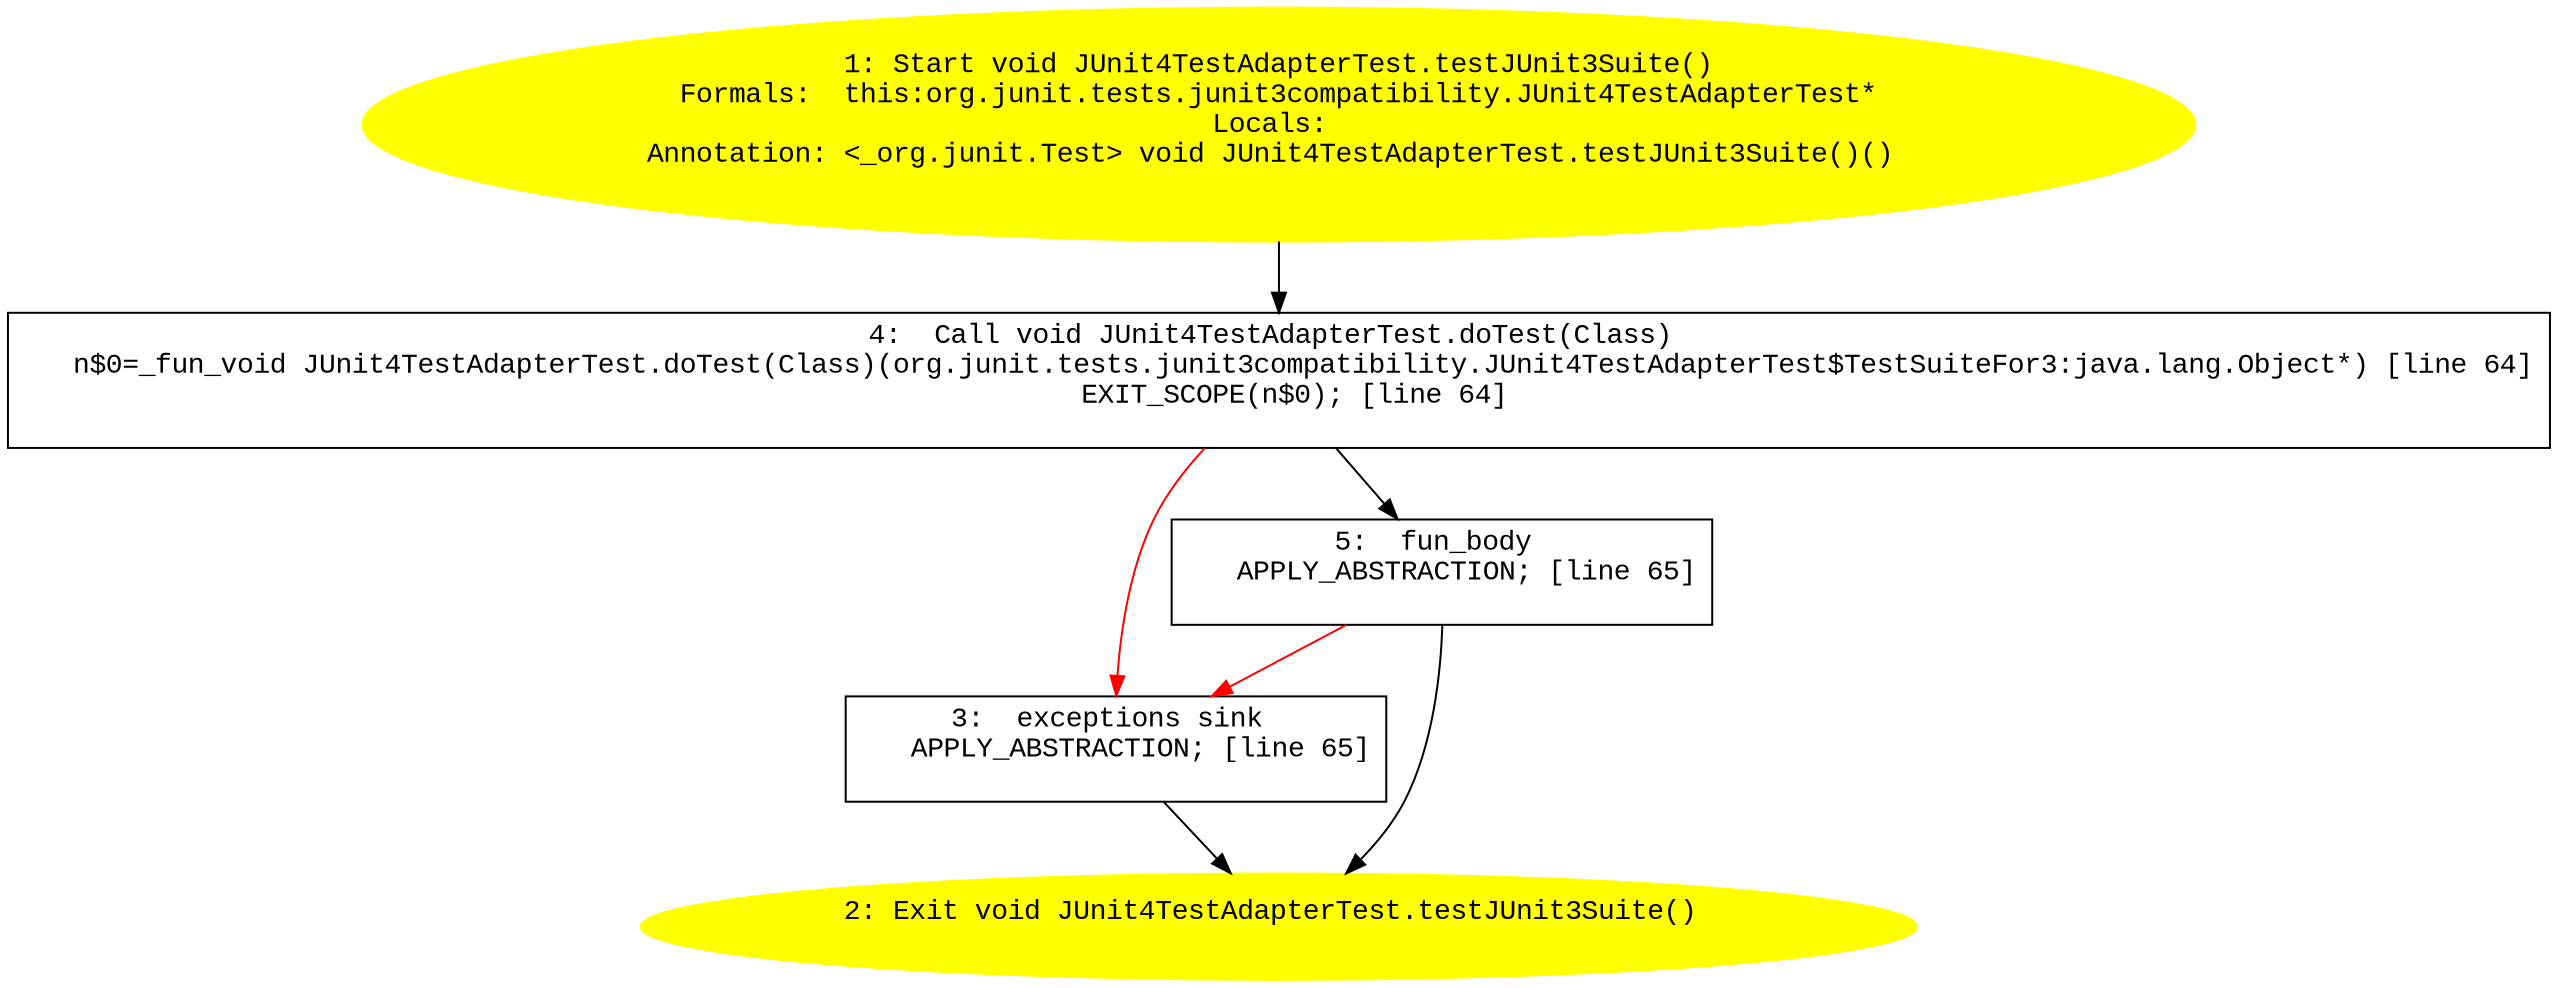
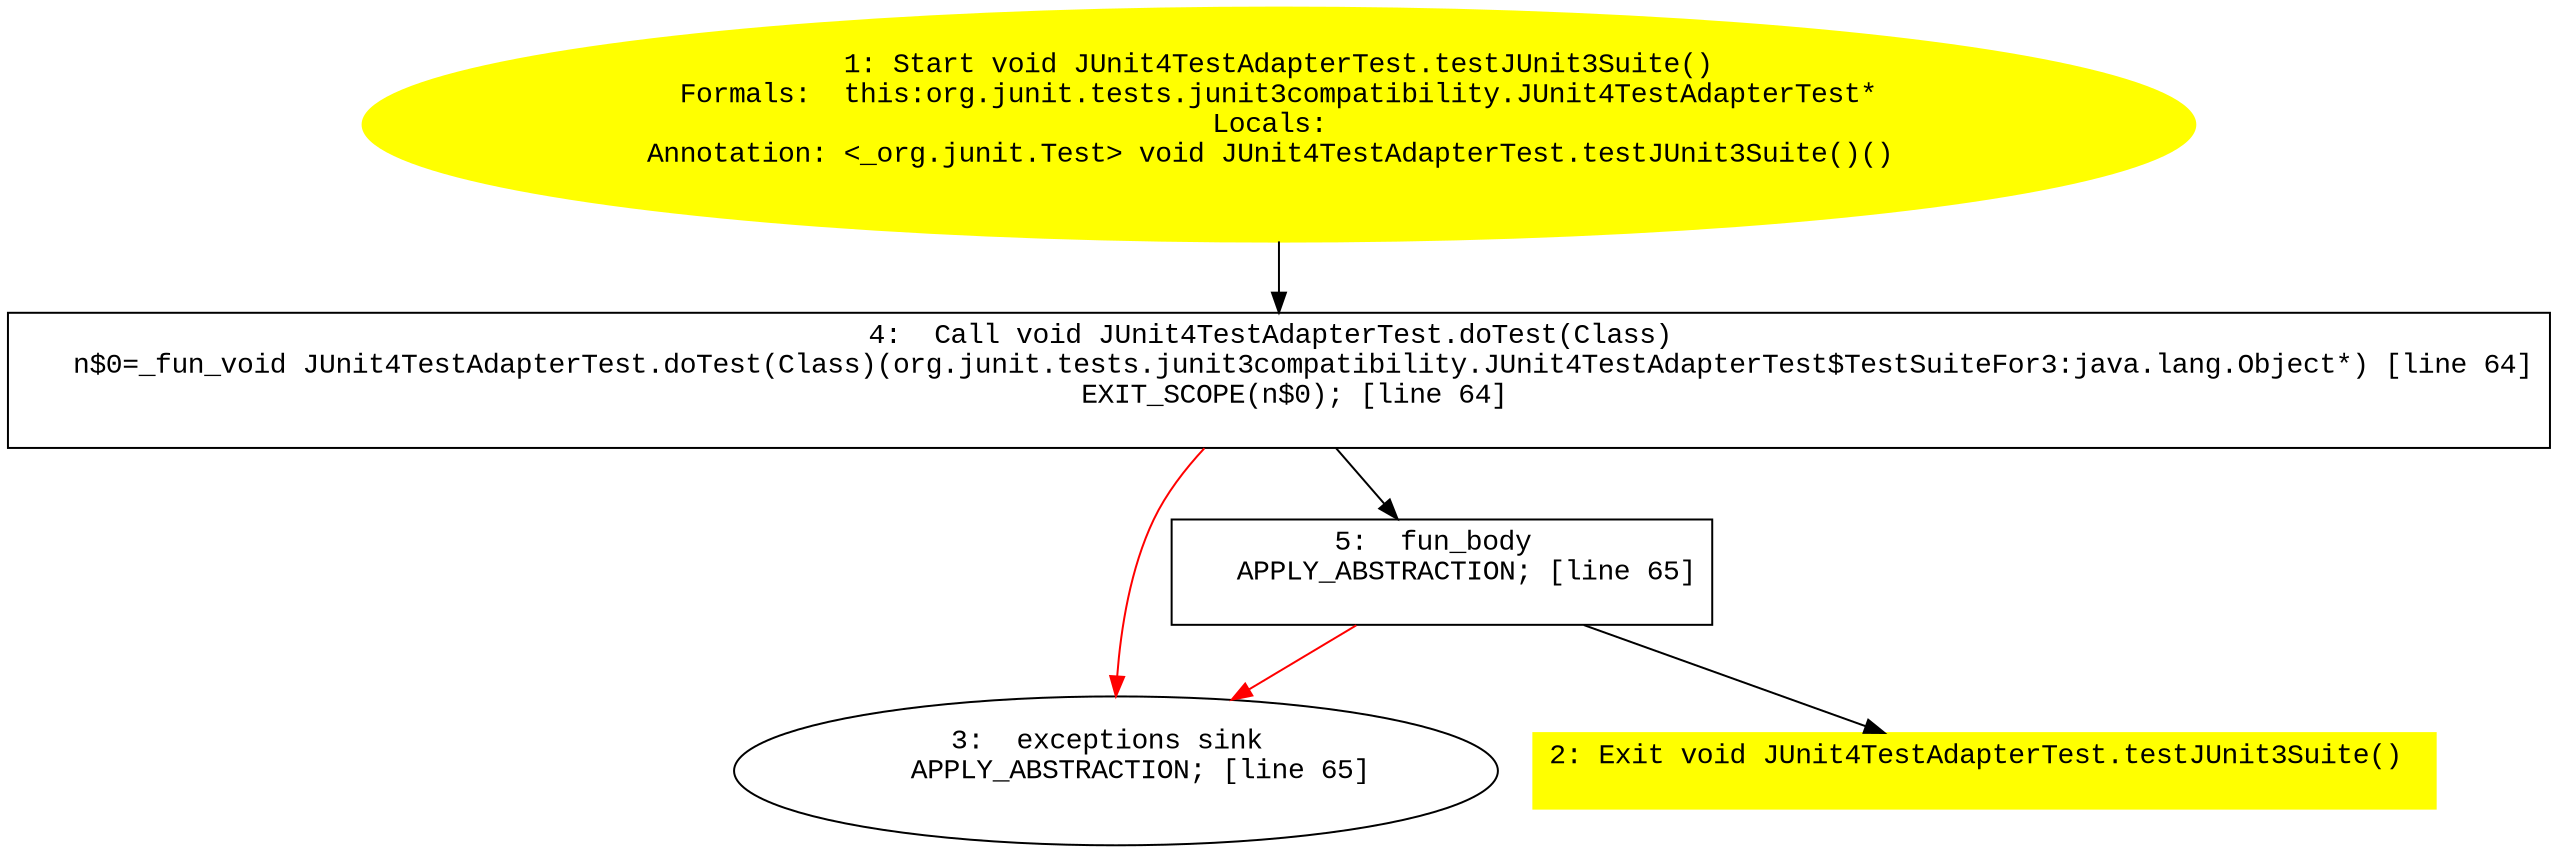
node "3:  exceptions sink APPLY_ABSTRACTION; [line 65]": shape box -> ellipse
edge "3:  exceptions sink APPLY_ABSTRACTION; [line 65]" -> "2: Exit void JUnit4TestAdapterTest.testJUnit3Suite()": removed
node "2: Exit void JUnit4TestAdapterTest.testJUnit3Suite()": shape ellipse -> box
